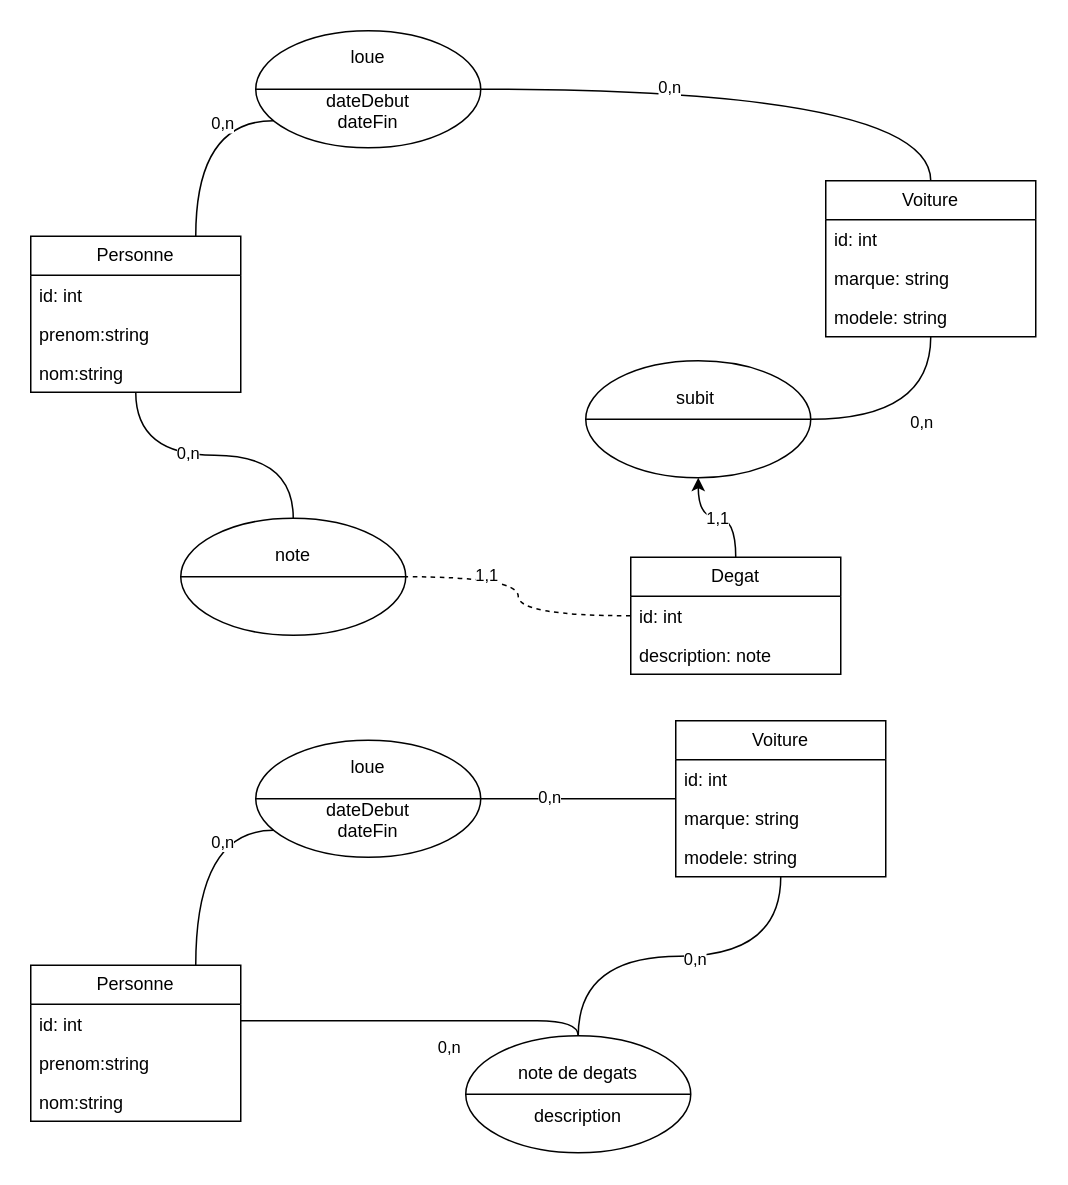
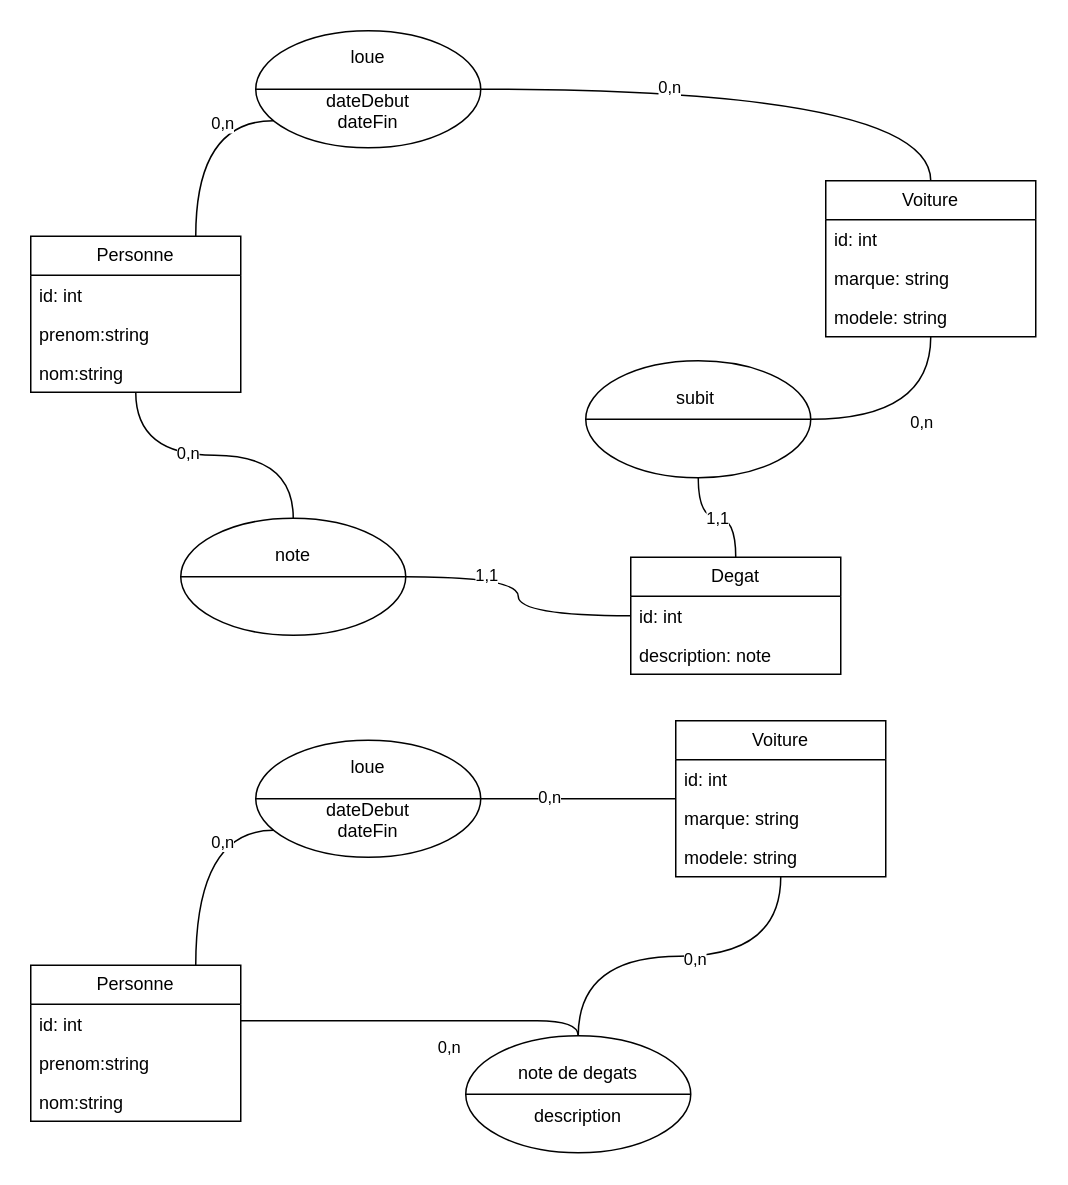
edge "Degat" -> "subit": arrowhead classic -> none
edge "note" -- "Degat": style dashed -> solid
